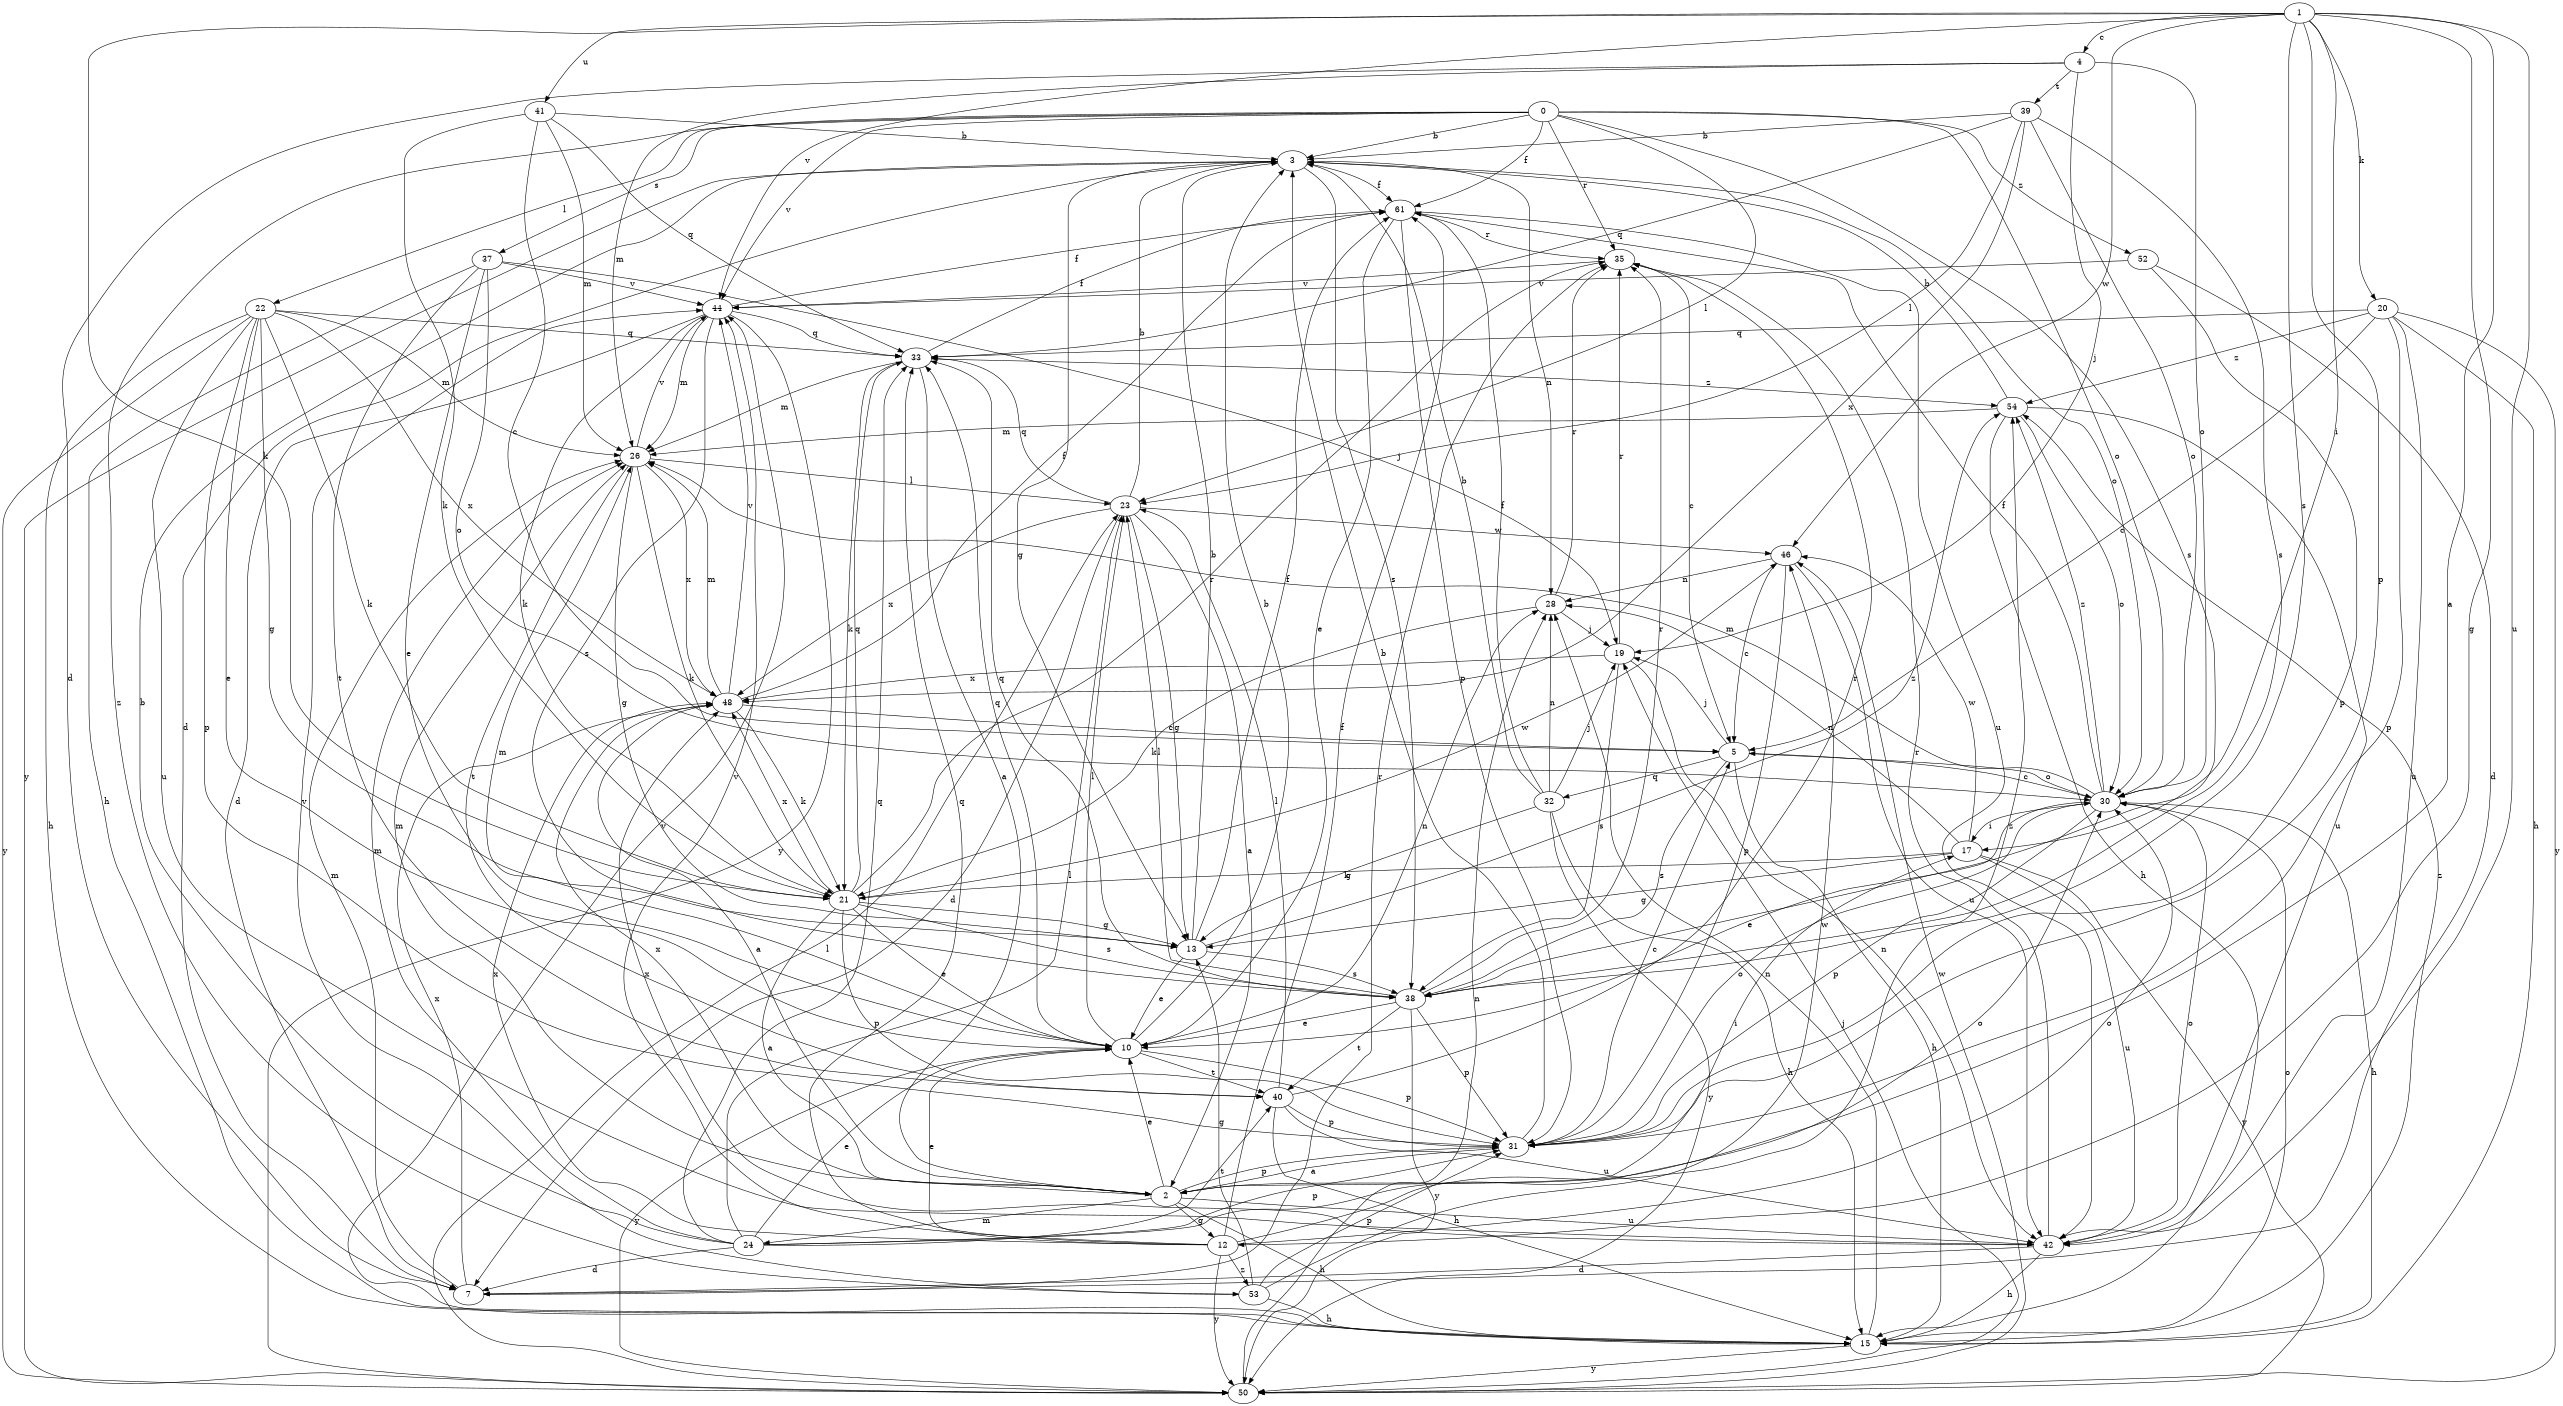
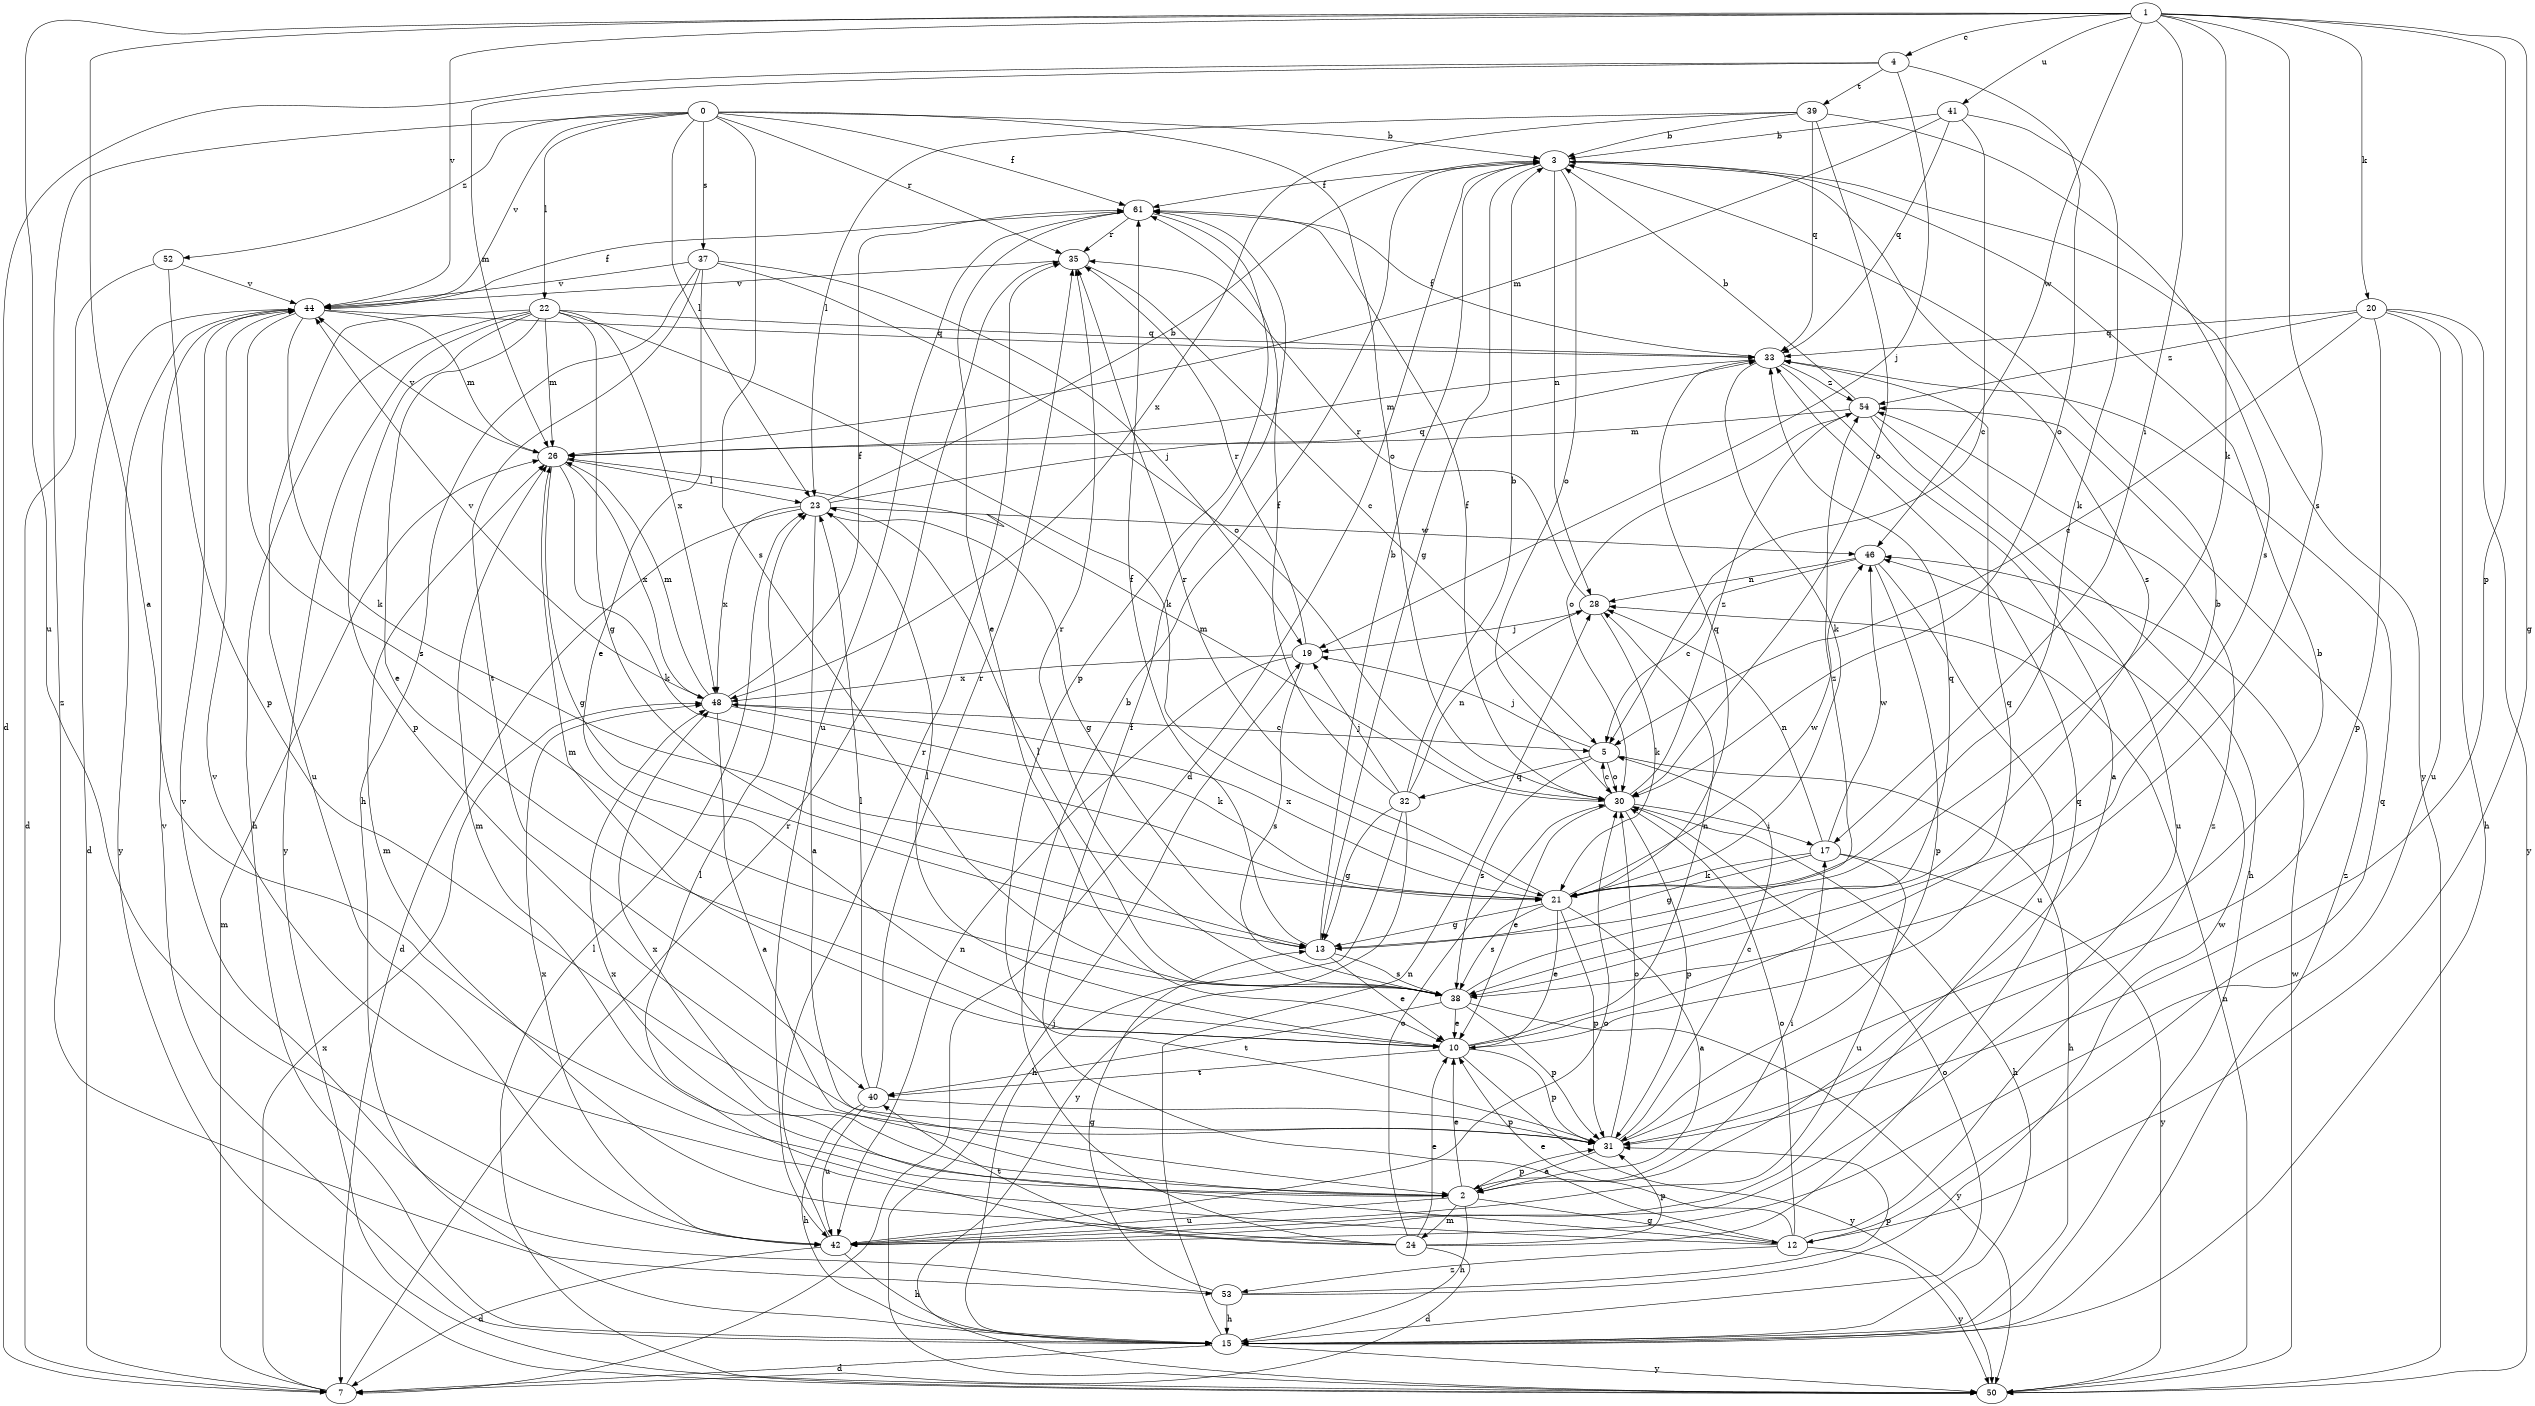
edge "26" -> "40": removed, label "t"
edge "15" -> "7": added, label "d"
